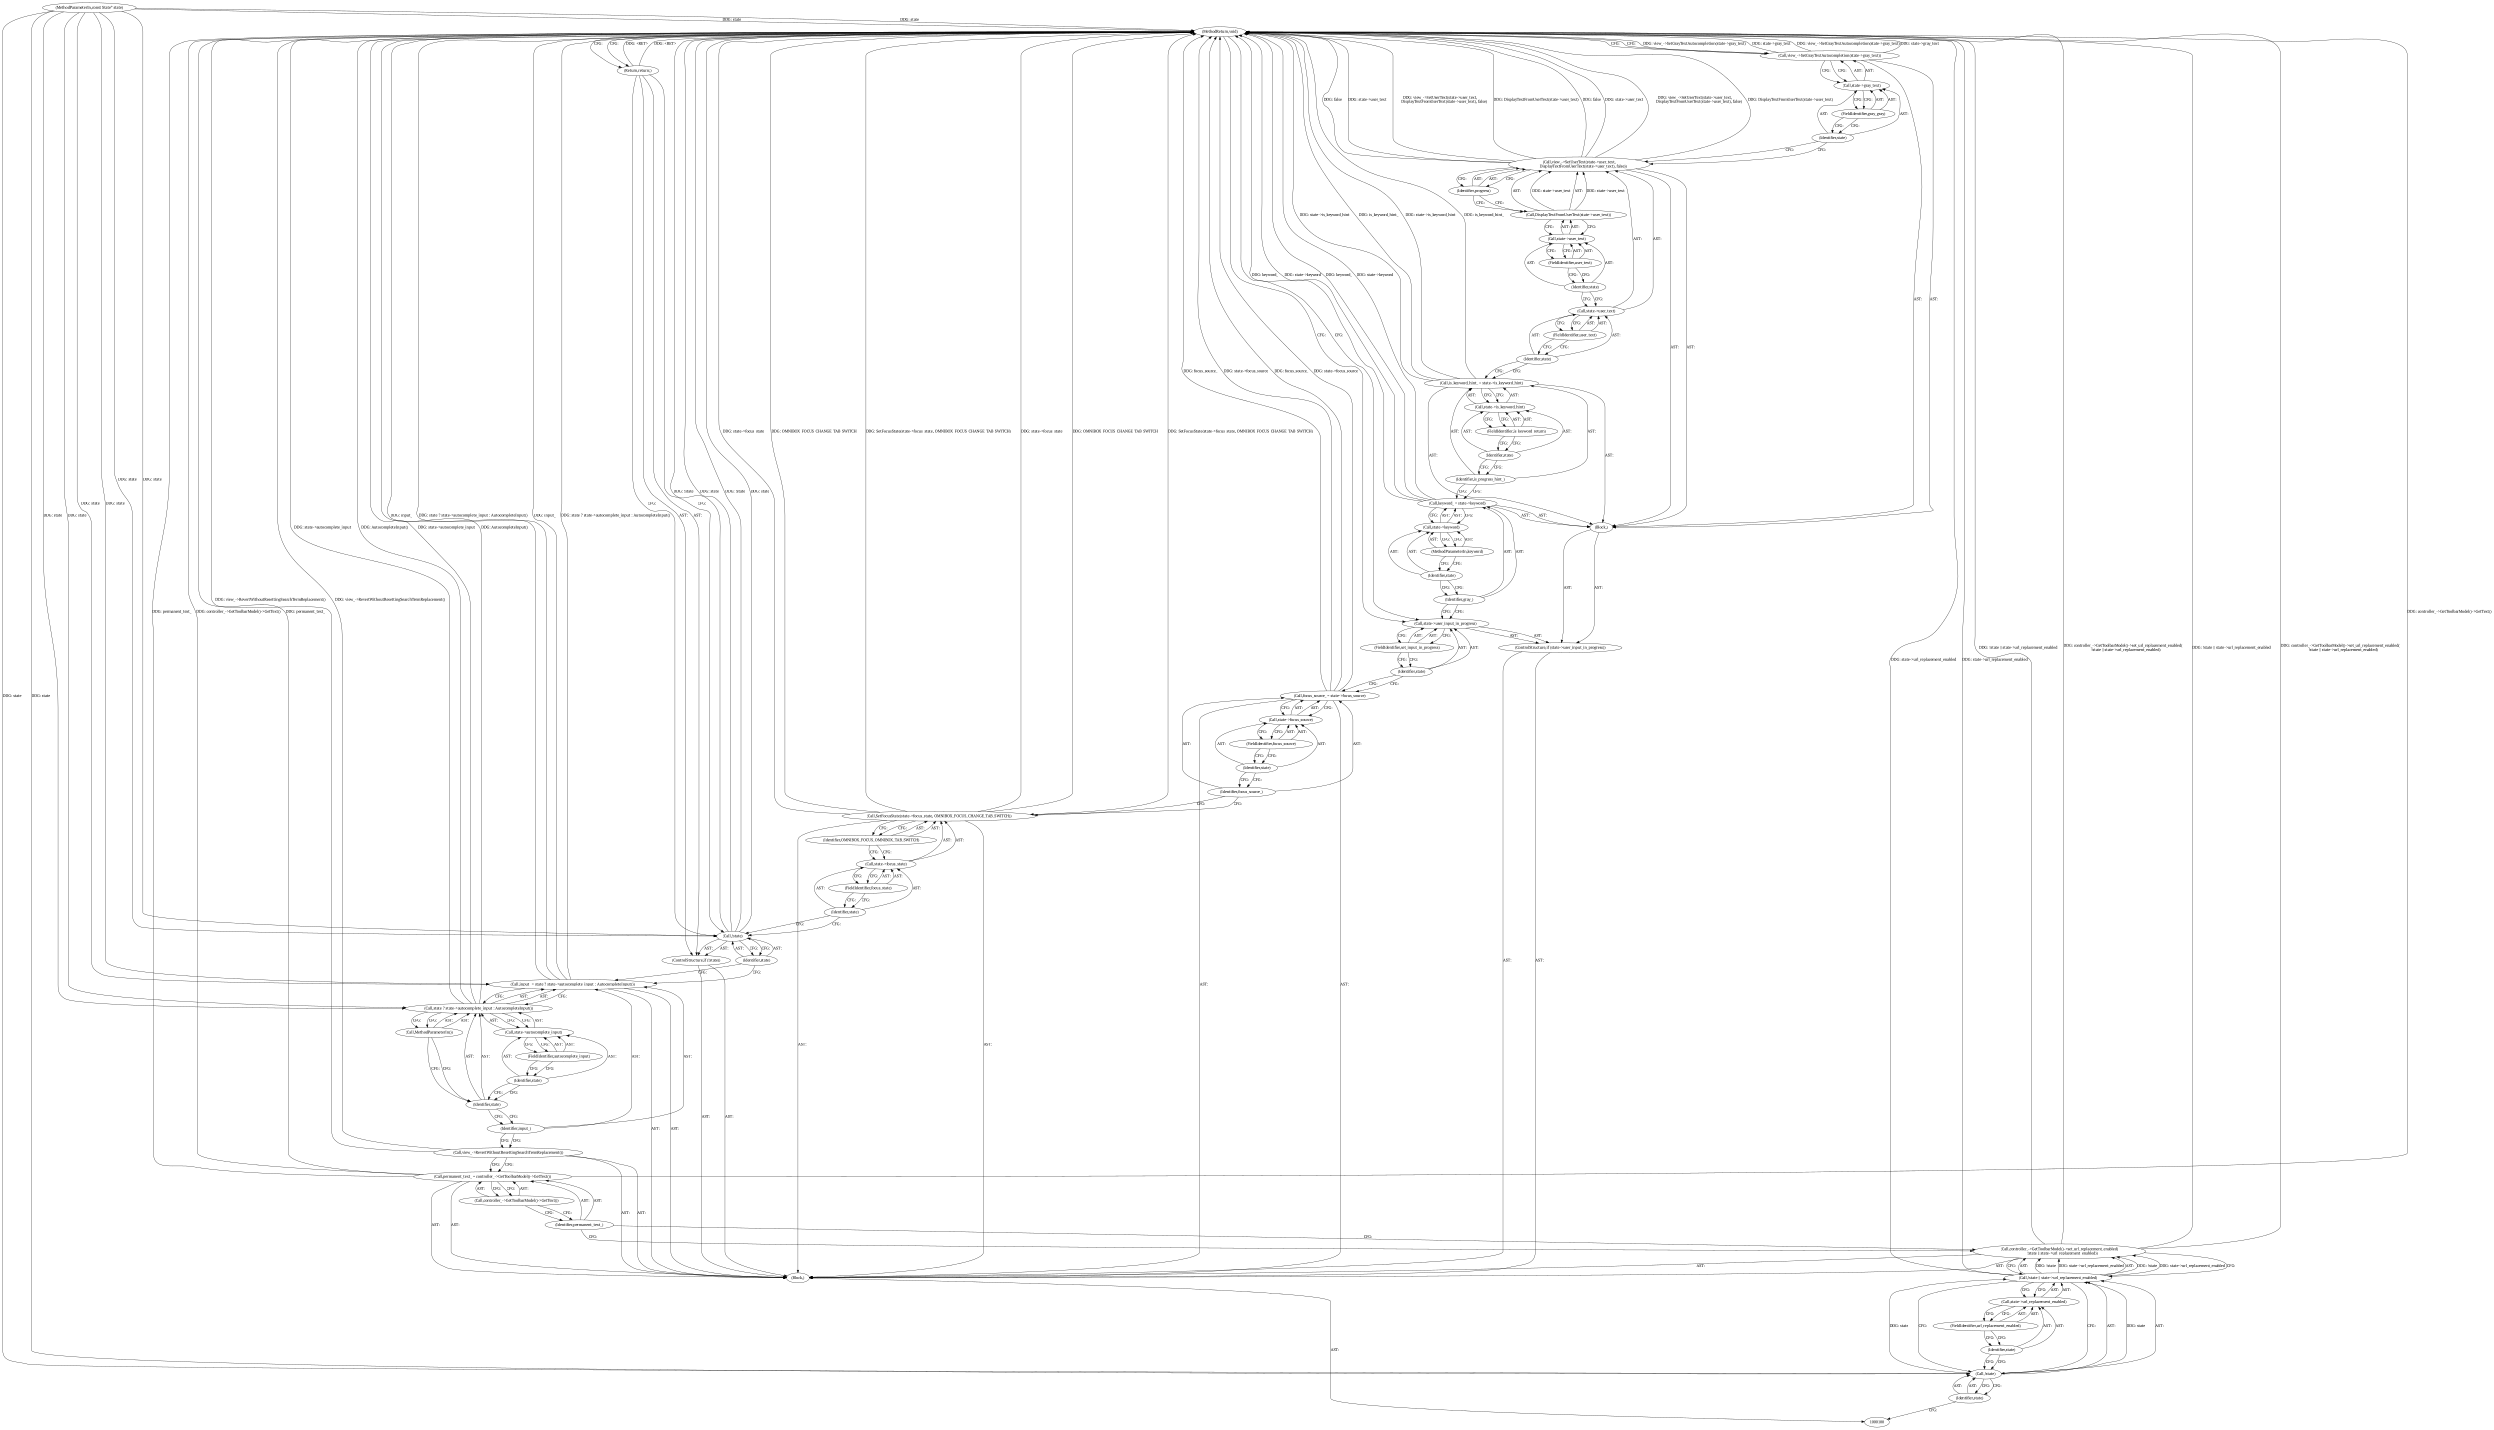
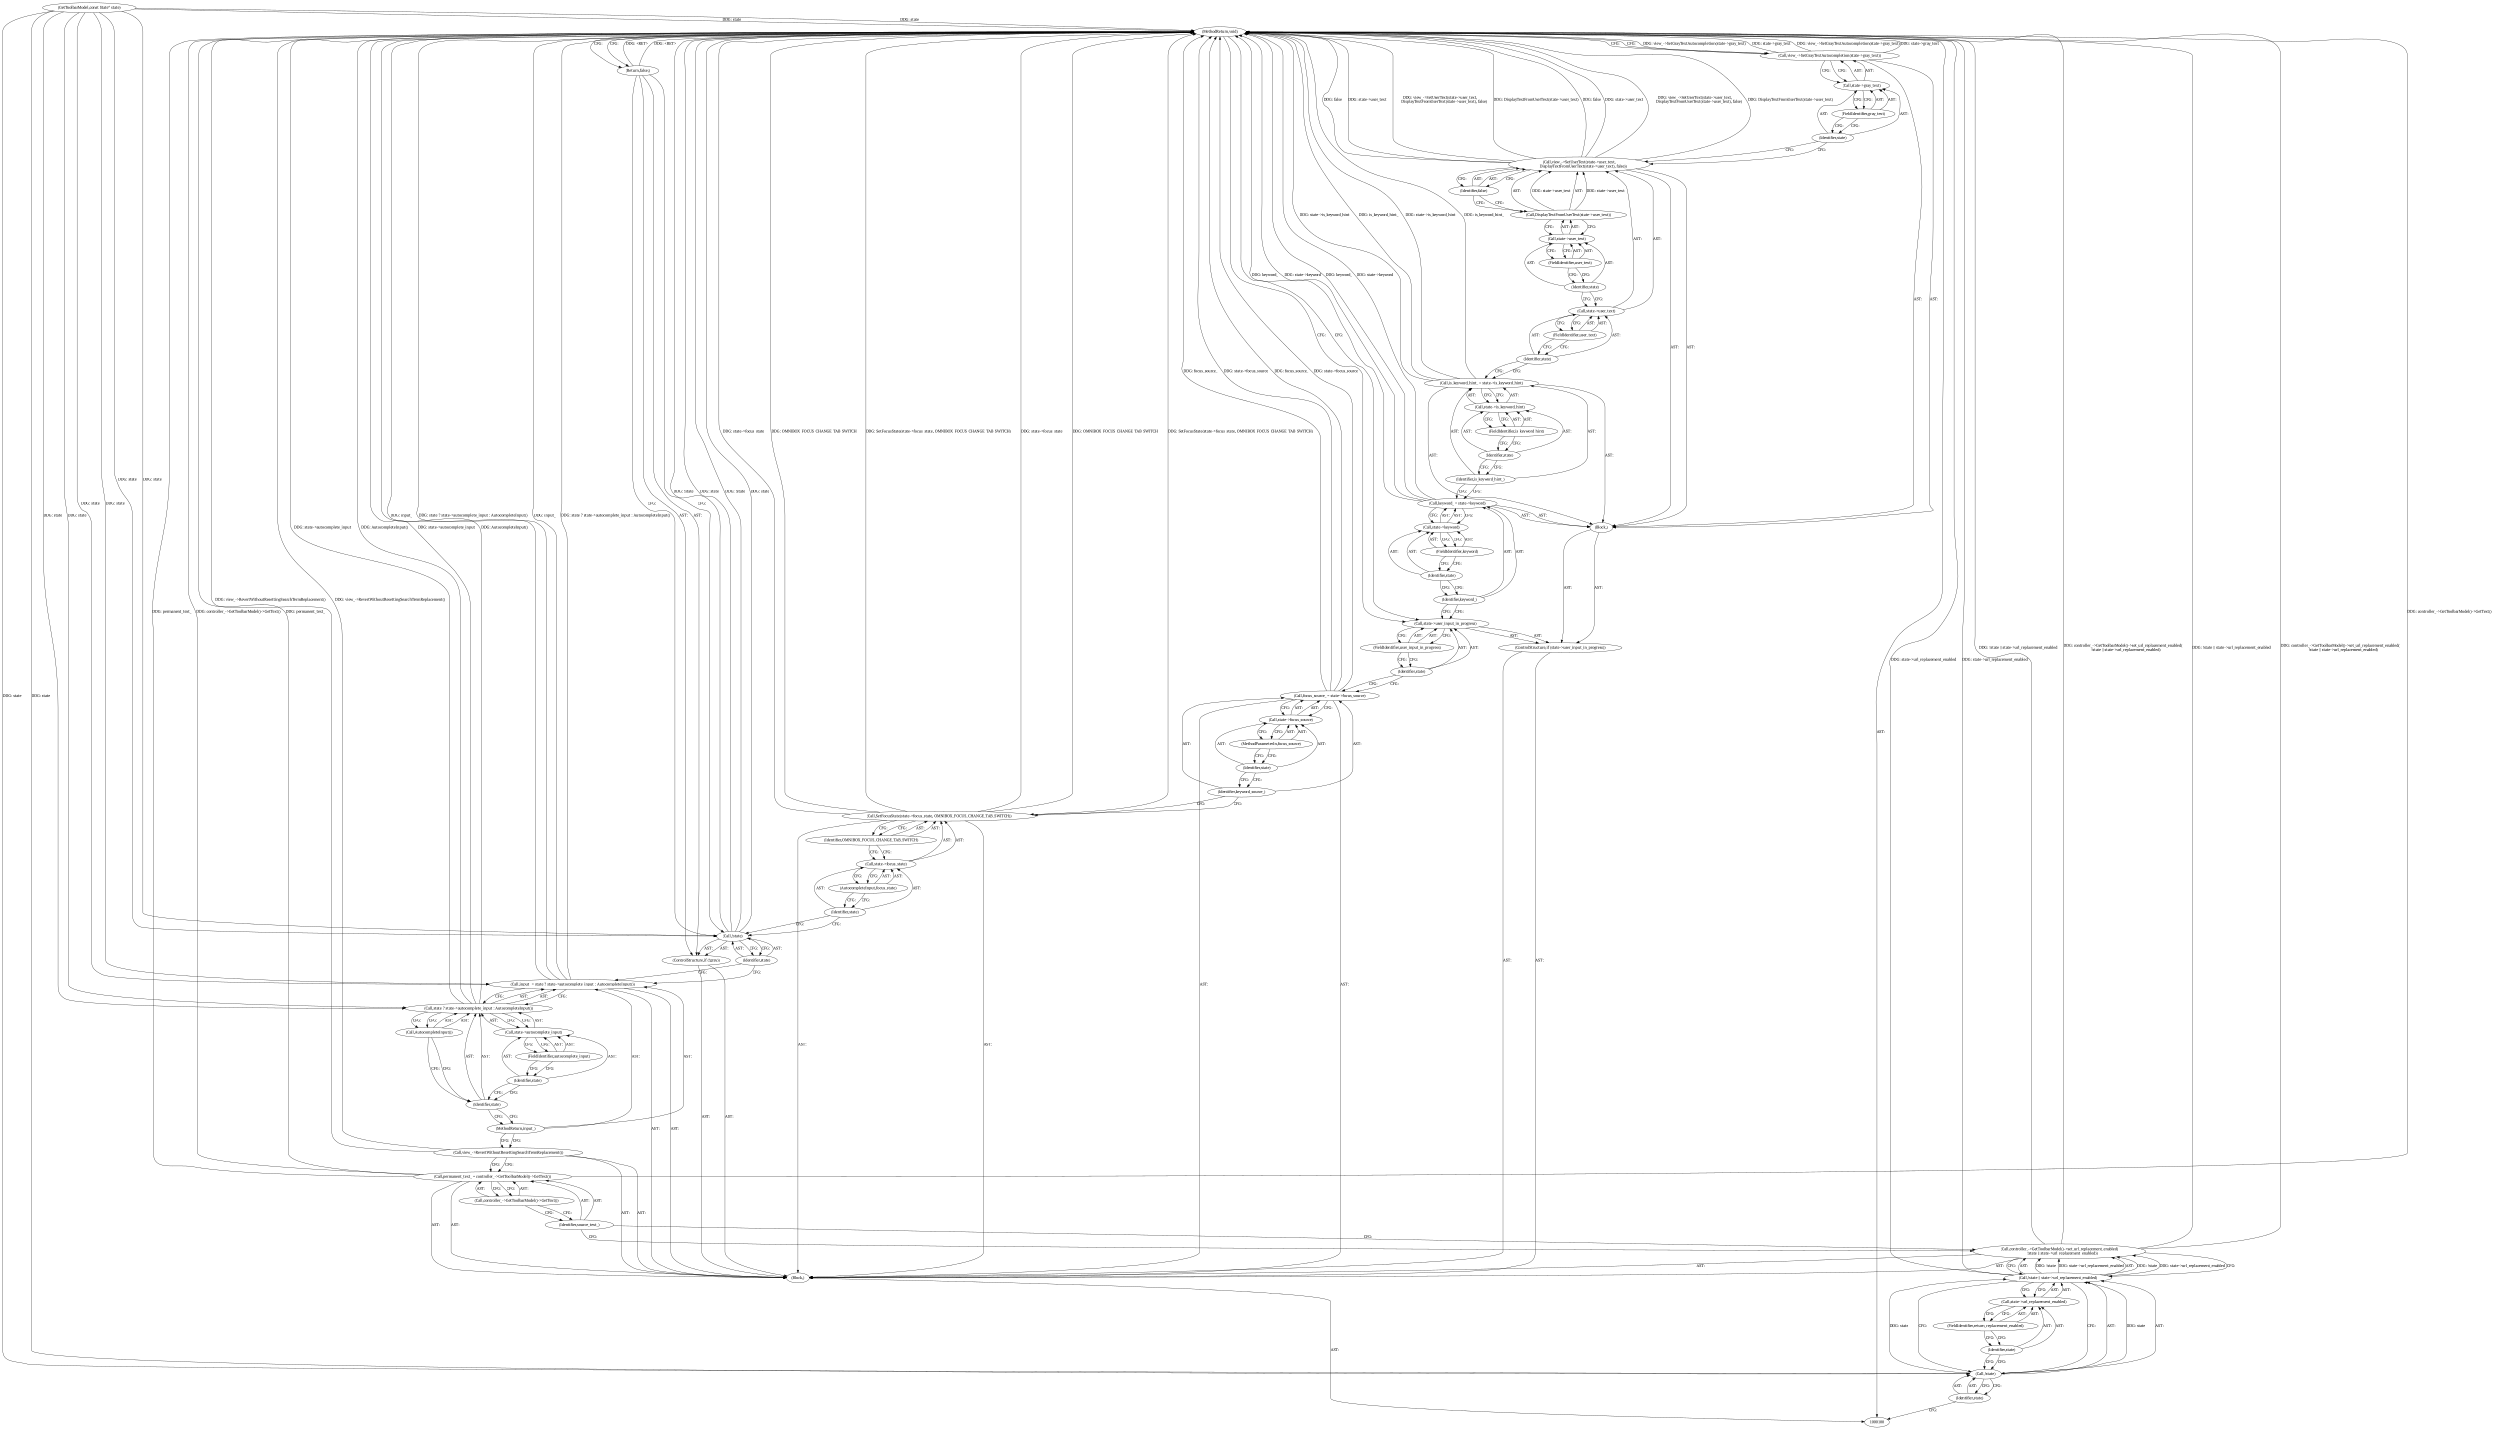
node "(MethodParameterIn,const State* state)": label "(MethodParameterIn,const State* state)" -> "(GetToolbarModel,const State* state)"
node "(Return,return;)": label "(Return,return;)" -> "(Return,false;)"
node "(FieldIdentifier,gray_gray)": label "(FieldIdentifier,gray_gray)" -> "(FieldIdentifier,gray_text)"
node "(Identifier,progress)": label "(Identifier,progress)" -> "(Identifier,false)"
edge "(MethodReturn,void)" -> "1000100": added, label "AST:"
node "(FieldIdentifier,is_keyword_return)": label "(FieldIdentifier,is_keyword_return)" -> "(FieldIdentifier,is_keyword_hint)"
node "(Identifier,is_progress_hint_)": label "(Identifier,is_progress_hint_)" -> "(Identifier,is_keyword_hint_)"
node "(MethodParameterIn,keyword)": label "(MethodParameterIn,keyword)" -> "(FieldIdentifier,keyword)"
node "(Identifier,gray_)": label "(Identifier,gray_)" -> "(Identifier,keyword_)"
node "(FieldIdentifier,set_input_in_progress)": label "(FieldIdentifier,set_input_in_progress)" -> "(FieldIdentifier,user_input_in_progress)"
node "(FieldIdentifier,focus_source)": label "(FieldIdentifier,focus_source)" -> "(MethodParameterIn,focus_source)"
node "(Identifier,focus_source_)": label "(Identifier,focus_source_)" -> "(Identifier,keyword_source_)"
node "(Identifier,OMNIBOX_FOCUS_OMNIBOX_TAB_SWITCH)": label "(Identifier,OMNIBOX_FOCUS_OMNIBOX_TAB_SWITCH)" -> "(Identifier,OMNIBOX_FOCUS_CHANGE_TAB_SWITCH)"
node "(FieldIdentifier,focus_state)": label "(FieldIdentifier,focus_state)" -> "(AutocompleteInput,focus_state)"
node "(ControlStructure,if (!state))": label "(ControlStructure,if (!state))" -> "(ControlStructure,if (!gray))"
node "(Call,MethodParameterIn())": label "(Call,MethodParameterIn())" -> "(Call,AutocompleteInput())"
node "(Identifier,input_)": label "(Identifier,input_)" -> "(MethodReturn,input_)"
node "(Identifier,permanent_text_)": label "(Identifier,permanent_text_)" -> "(Identifier,source_text_)"
node "(FieldIdentifier,url_replacement_enabled)": label "(FieldIdentifier,url_replacement_enabled)" -> "(FieldIdentifier,return_replacement_enabled)"
